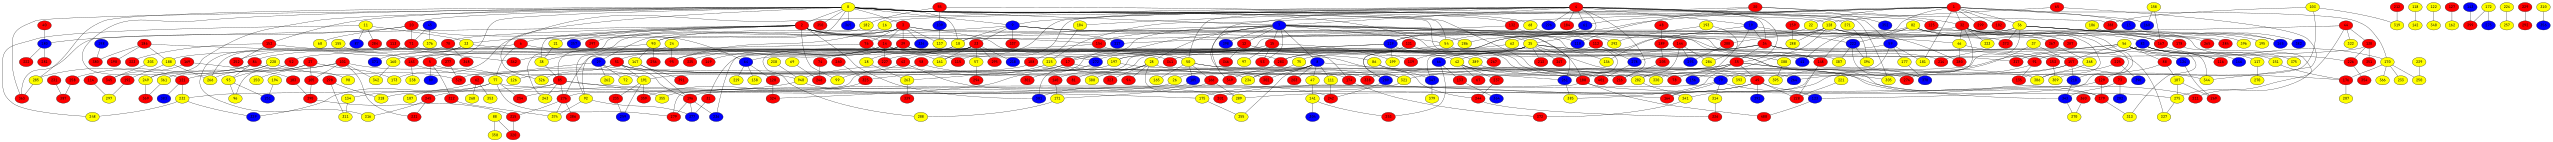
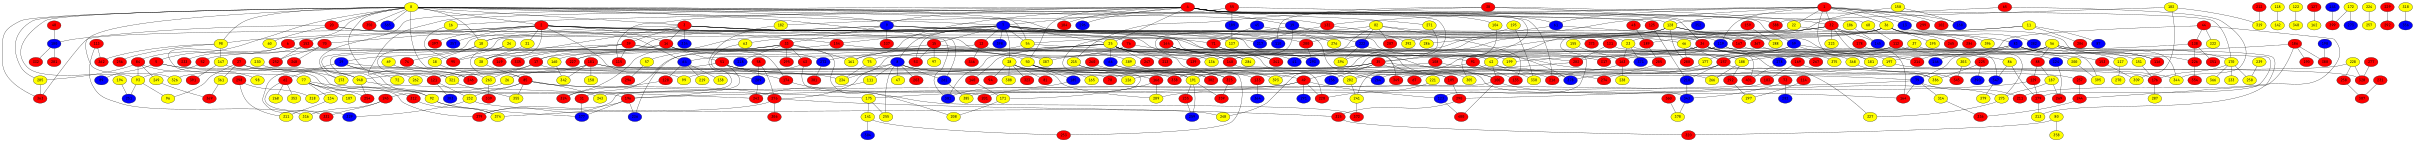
edge "0" -- "249": now "0" -- "93"
edge "47" -- "141": now "175" -- "141"
